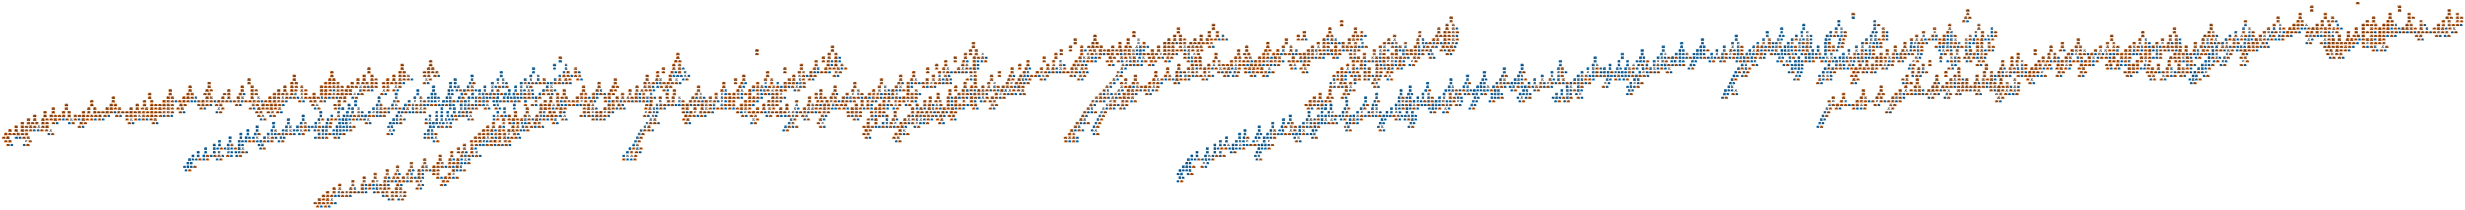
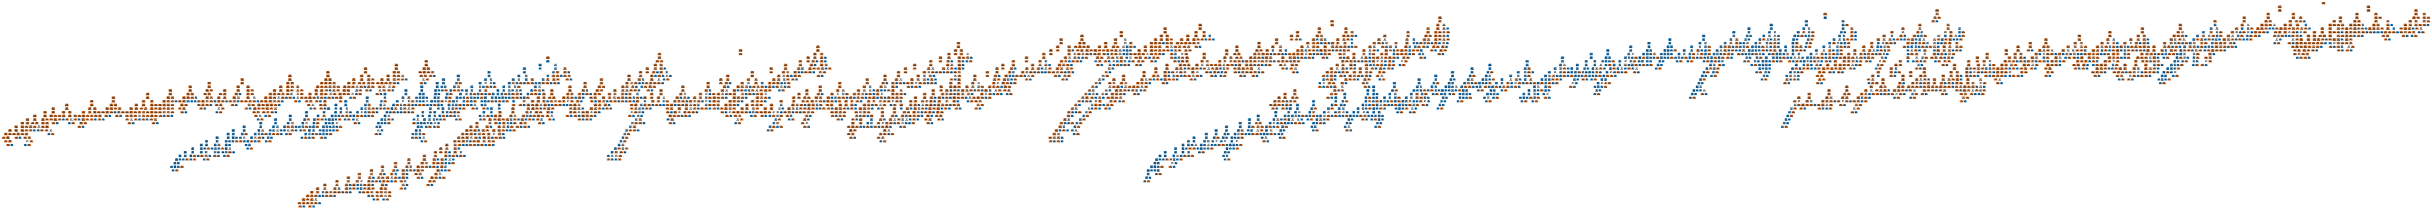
node "gini = 0.0 samples = 3 value = [9, 0] class = miss cleaved": fillcolor #e58139 -> #59ade9
node "gini = 0.0 samples = 14 value = [23, 0] class = miss cleaved": fillcolor #e58139 -> #65b3eb
node "gini = 0.0 samples = 59 value = [0, 92] class = cleaved": fillcolor #399de5 -> #eca36f
node "gini = 0.0 samples = 13 value = [23, 0] class = miss cleaved": fillcolor #e58139 -> #77bced
node "gini = 0.0 samples = 40 value = [59, 0] class = miss cleaved": added
node "gini = 0.0 samples = 9 value = [15, 0] class = miss cleaved": fillcolor #46a4e7 -> #e58139
node "gini = 0.0 samples = 6 value = [0, 7] class = cleaved": fillcolor #399de5 -> #eca572
node "gini = 0.0 samples = 53 value = [77, 0] class = miss cleaved": fillcolor #cee6f8 -> #e58139
node "gini = 0.0 samples = 12 value = [22, 0] class = miss cleaved": added
node "gini = 0.0 samples = 19 value = [28, 0] class = miss cleaved": fillcolor #e58139 -> #46a4e7
node "gini = 0.0 samples = 13 value = [18, 0] class = miss cleaved": removed
node "gini = 0.0 samples = 18 value = [0, 32] class = cleaved": fillcolor #399de5 -> #deeffb
node "gini = 0.0 samples = 14 value = [25, 0] class = miss cleaved": fillcolor #3c9fe5 -> #e58139
node "gini = 0.0 samples = 52 value = [81, 0] class = miss cleaved": fillcolor #e58139 -> #4ca6e7
node "gini = 0.0 samples = 16 value = [0, 29] class = cleaved": fillcolor #399de5 -> #e6843d
node "gini = 0.0 samples = 35 value = [0, 57] class = cleaved": fillcolor #f4c9aa -> #399de5
node "gini = 0.0 samples = 35 value = [54, 0] class = miss cleaved": fillcolor #46a4e7 -> #e58139
node "gini = 0.0 samples = 31 value = [0, 47] class = cleaved": fillcolor #399de5 -> #e99355
node "gini = 0.0 samples = 339 value = [0, 546] class = cleaved": removed
